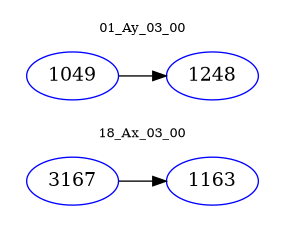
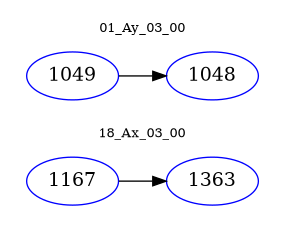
node "1248": label "1248" -> "1048"
node "3167": label "3167" -> "1167"
node "1163": label "1163" -> "1363"
